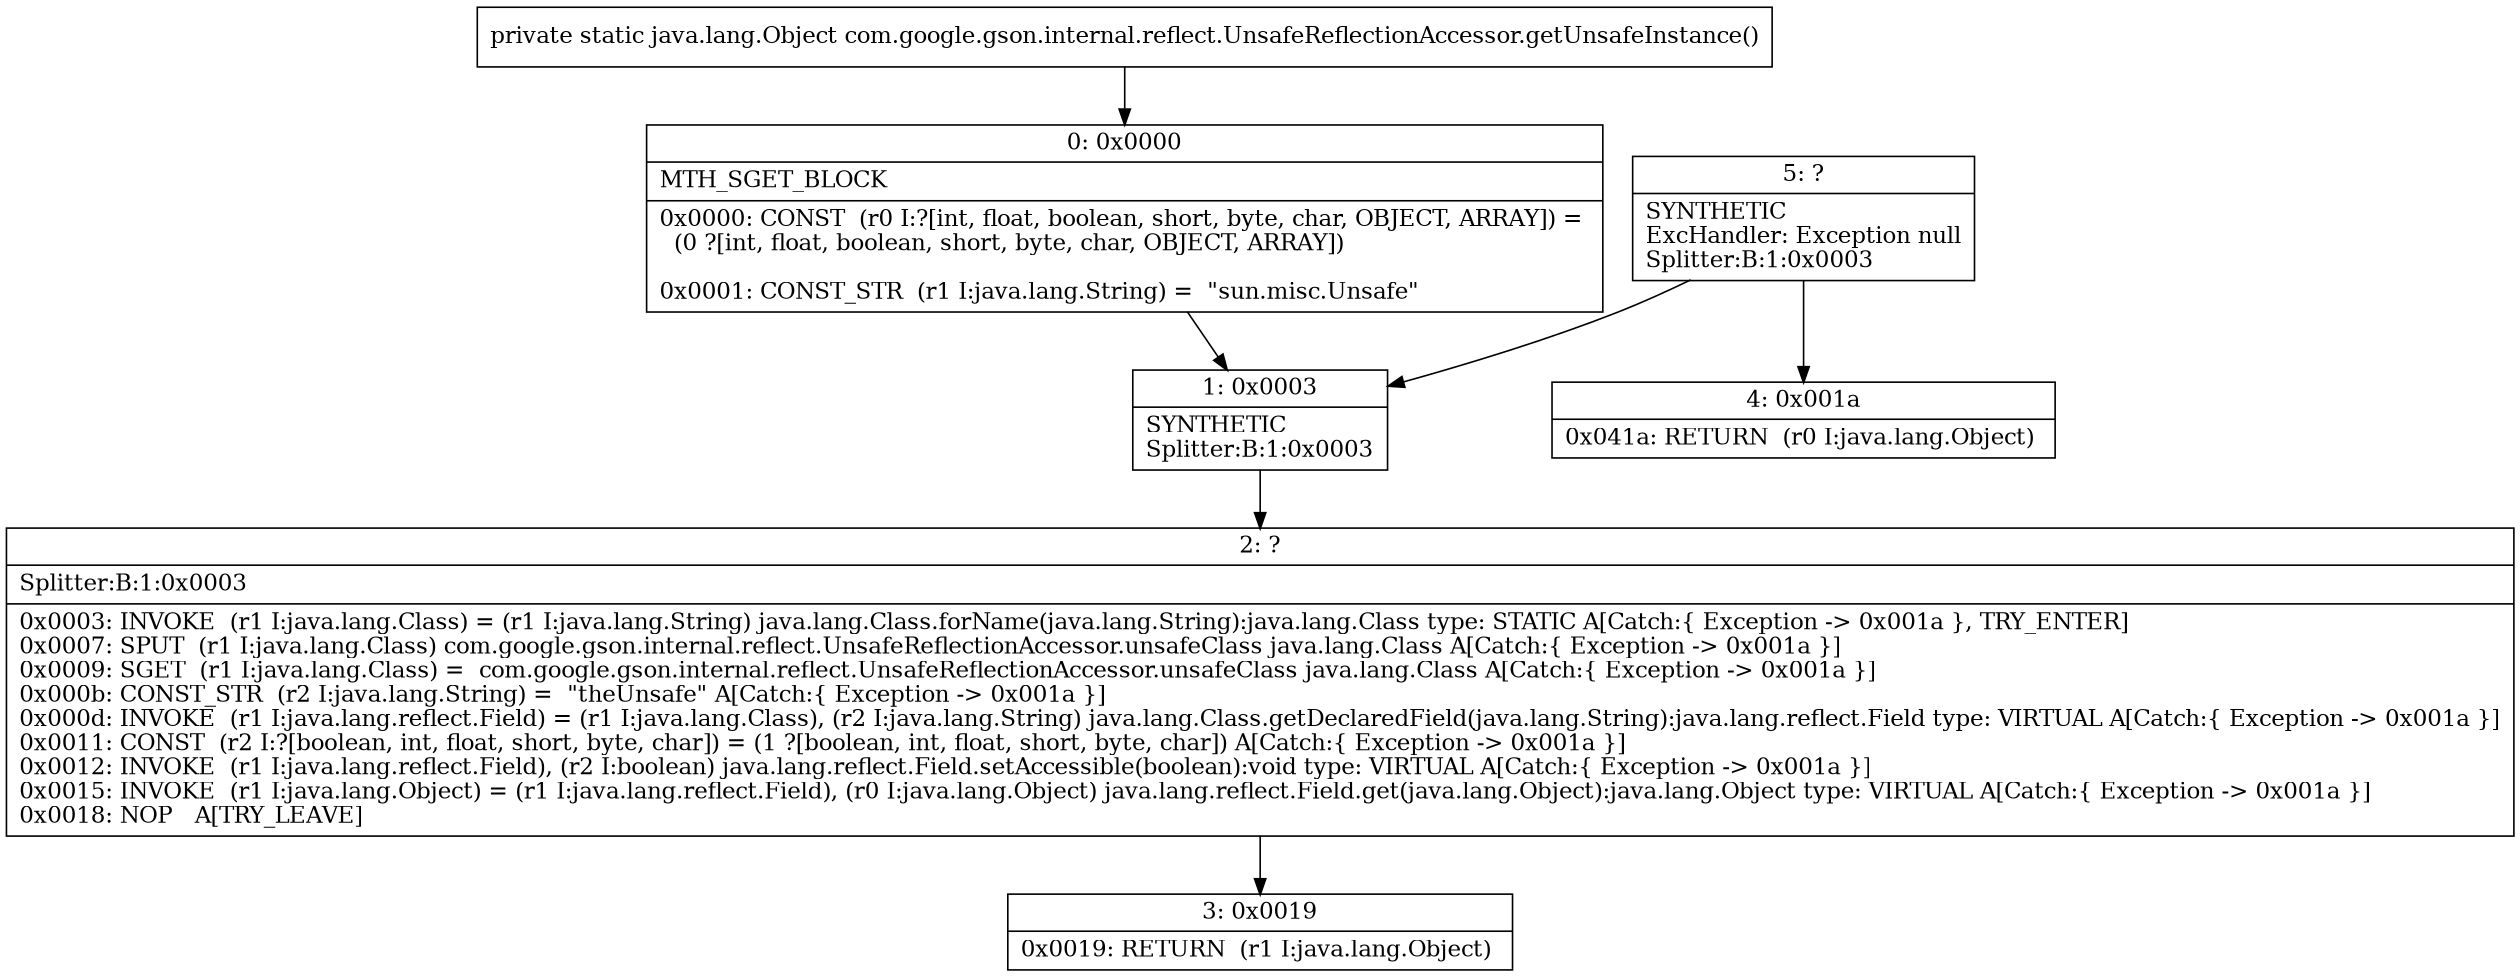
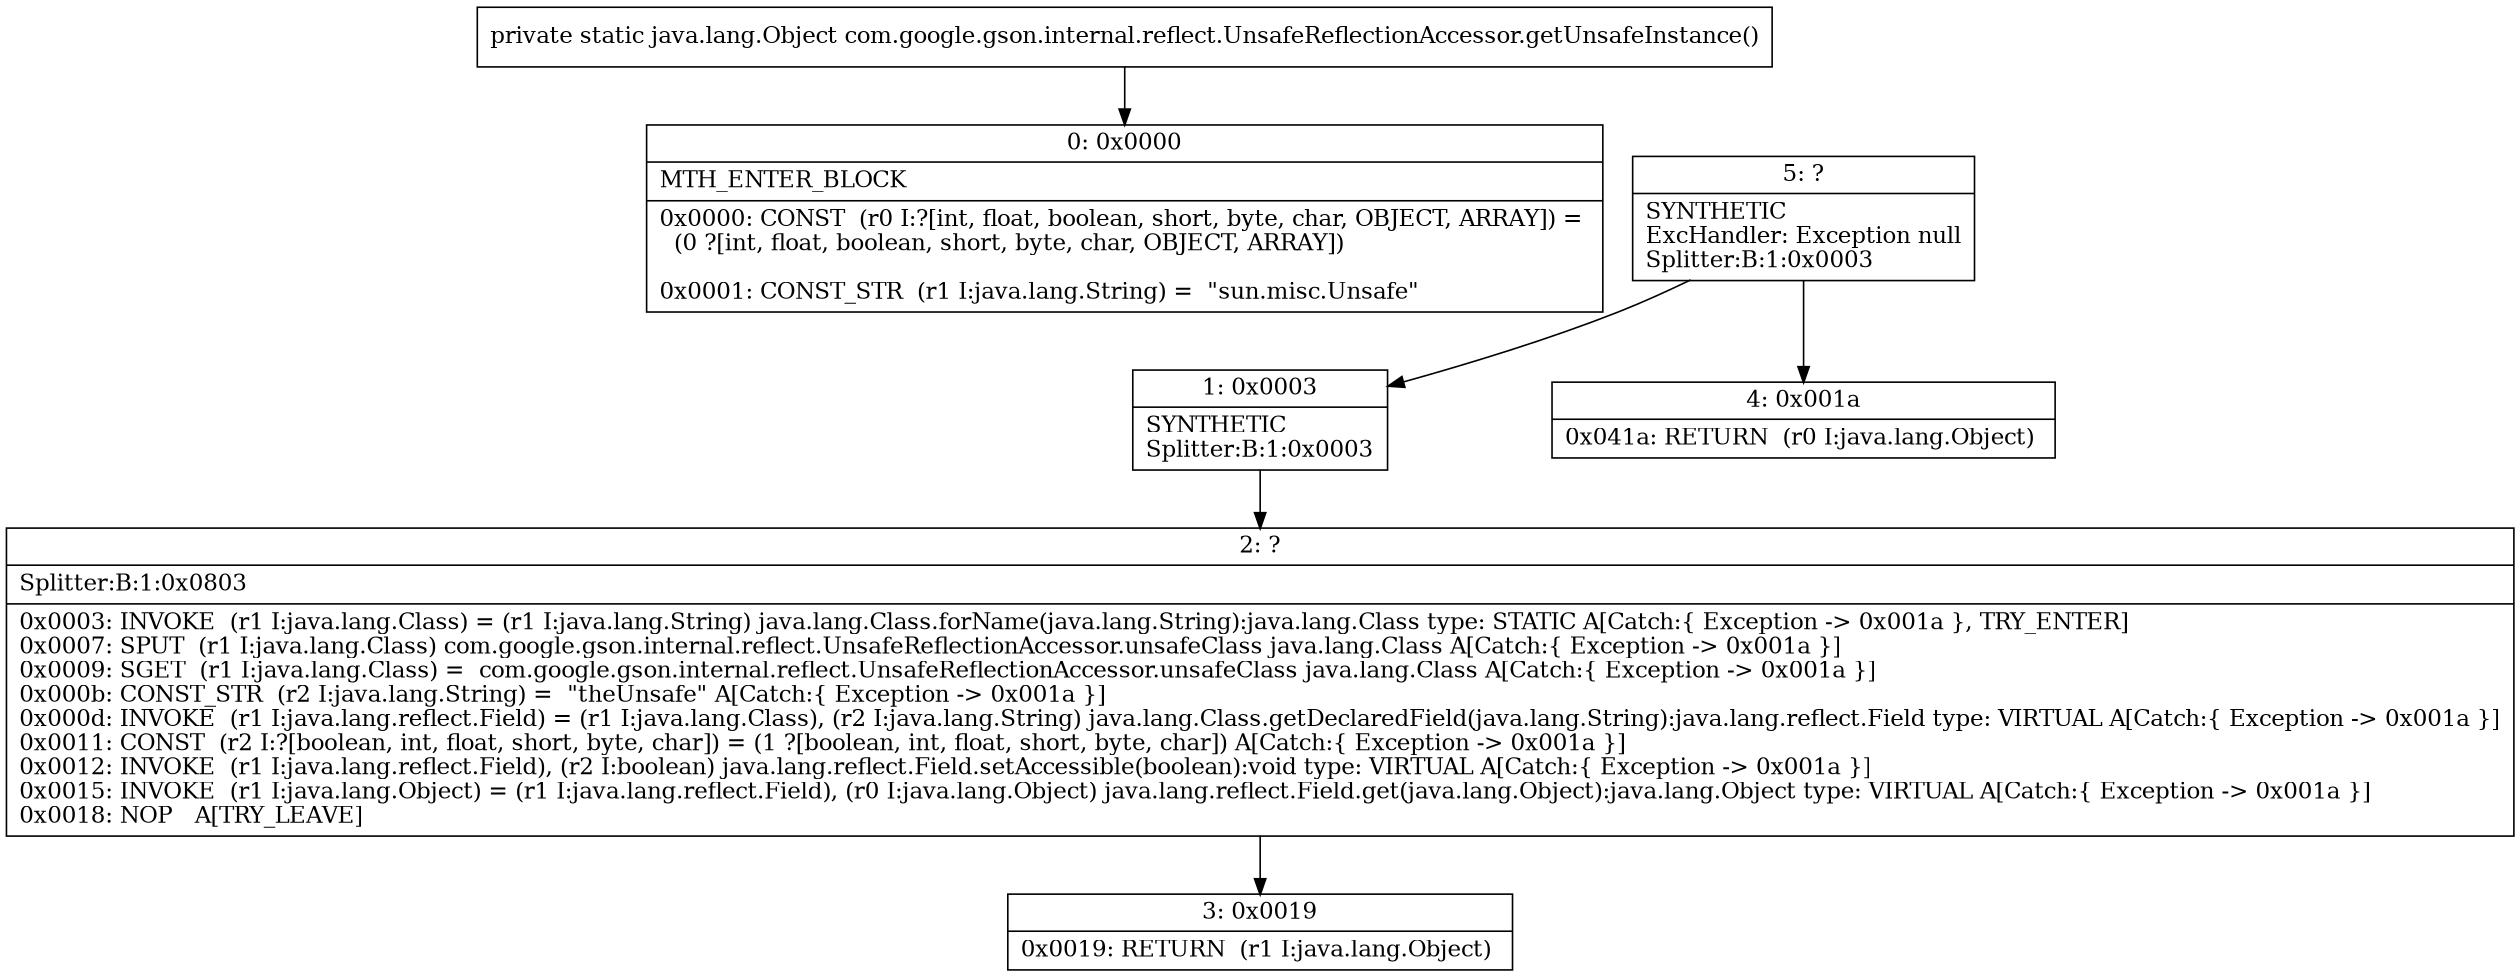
node "0: 0x0000": text "MTH_SGET_BLOCK" -> "MTH_ENTER_BLOCK"
edge "0: 0x0000" -> "1: 0x0003": removed
node "2: ?": text "Splitter:B:1:0x0003" -> "Splitter:B:1:0x0803"
